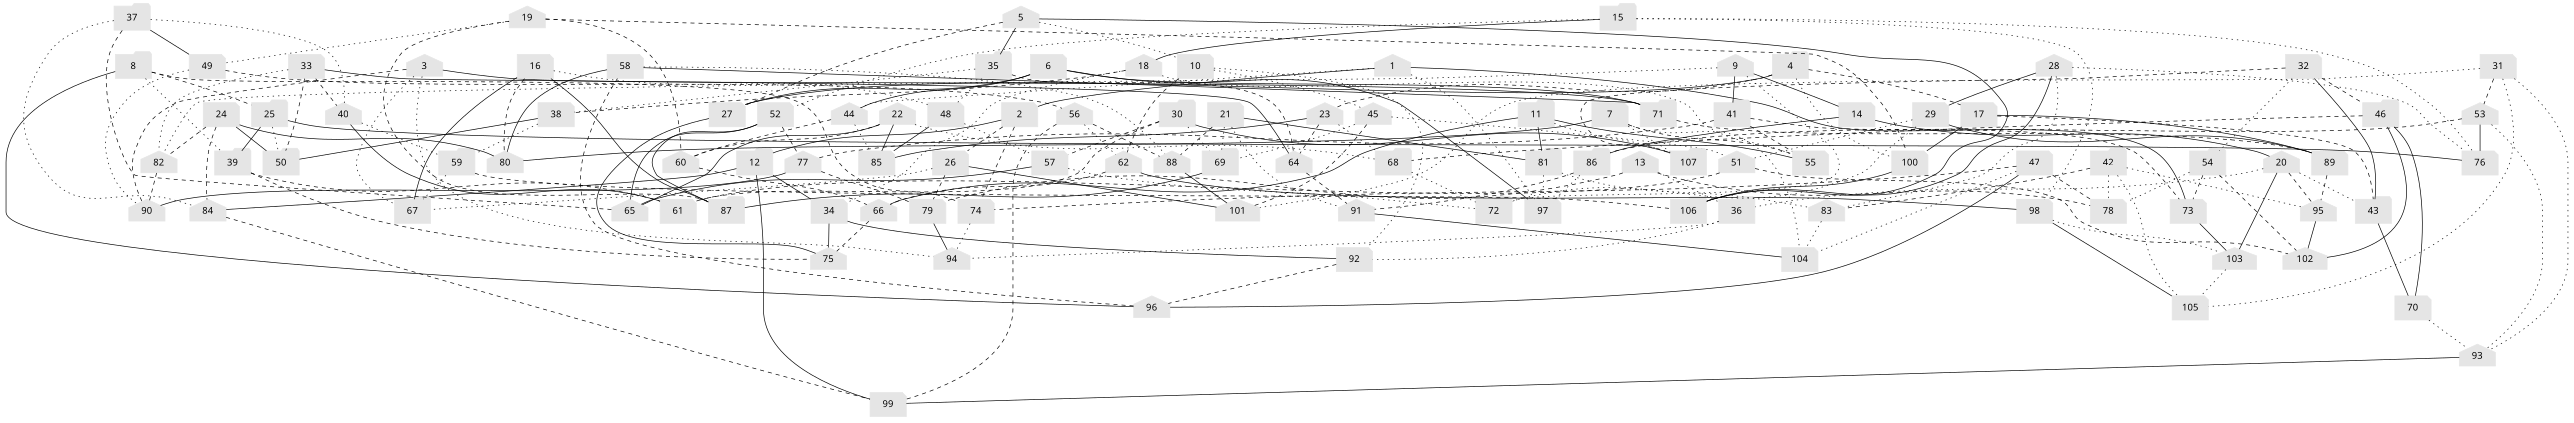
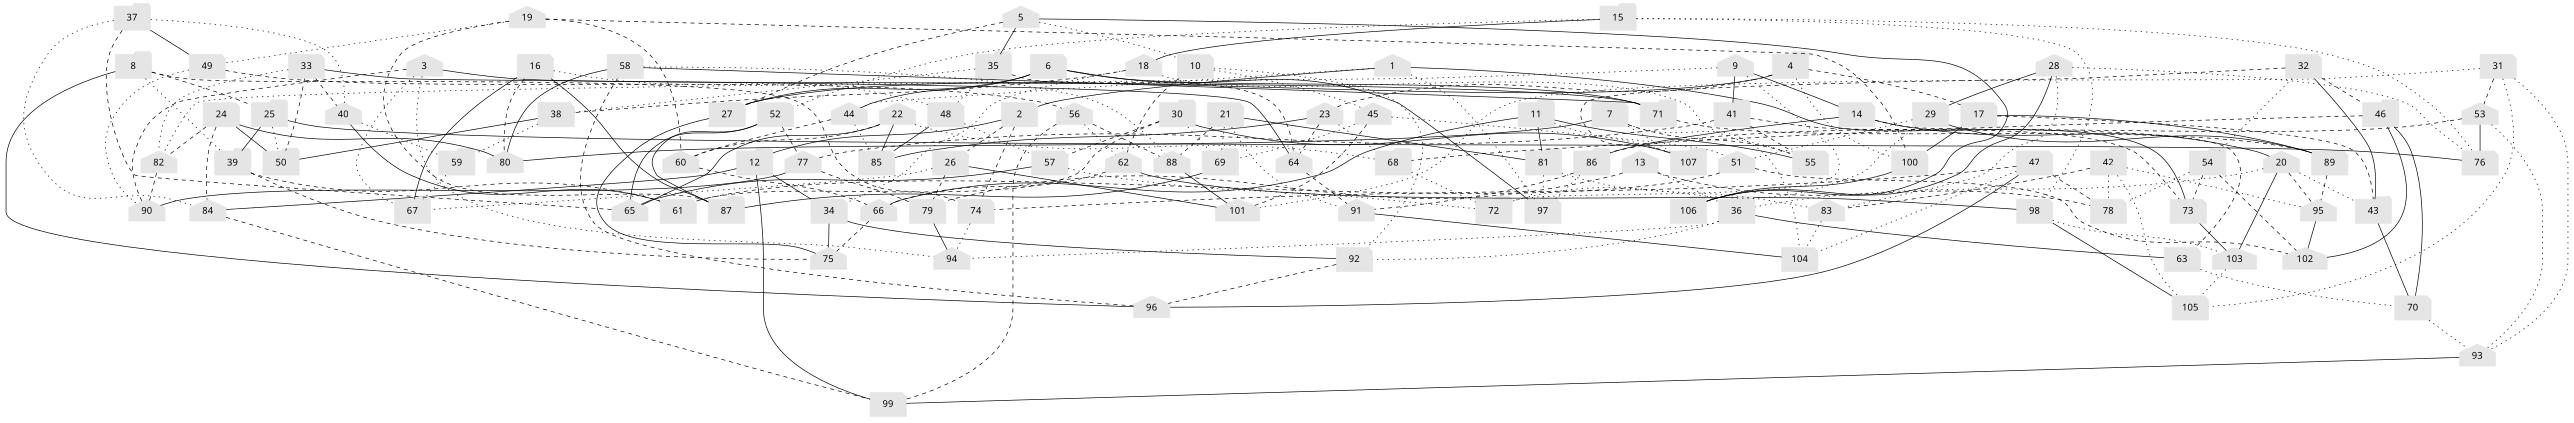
edge "59" -- "106": removed
node "63": added
